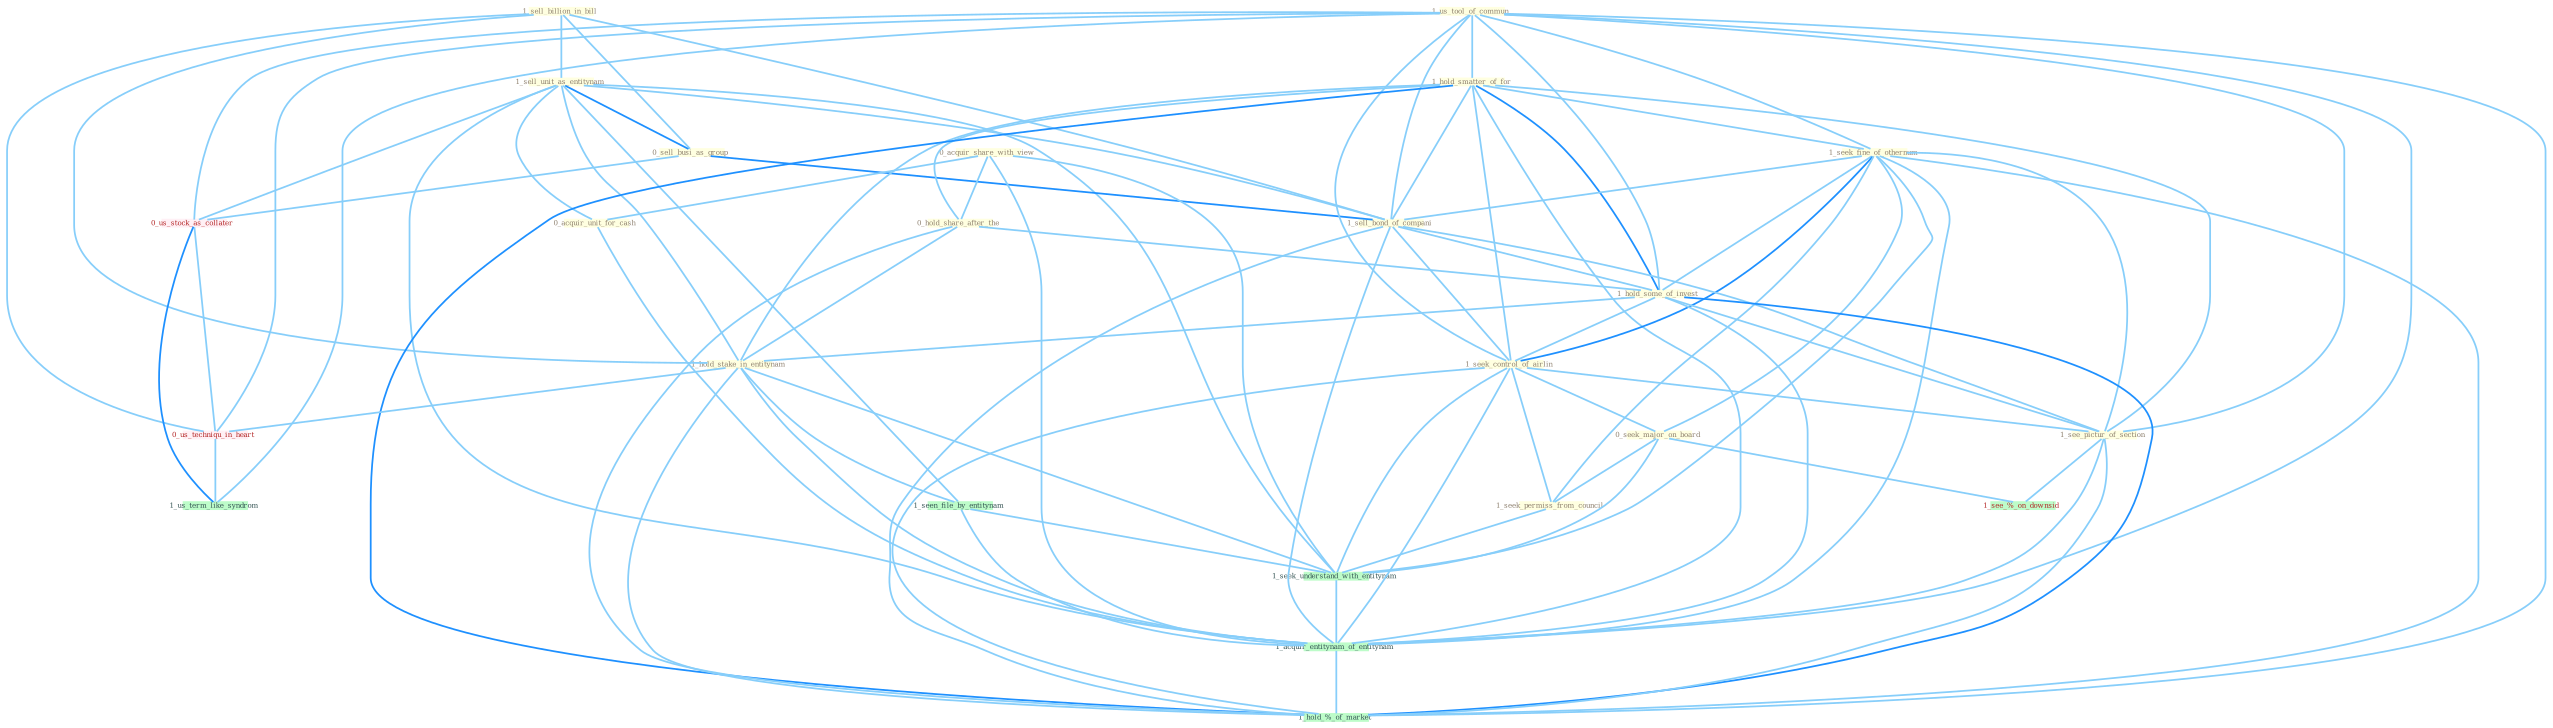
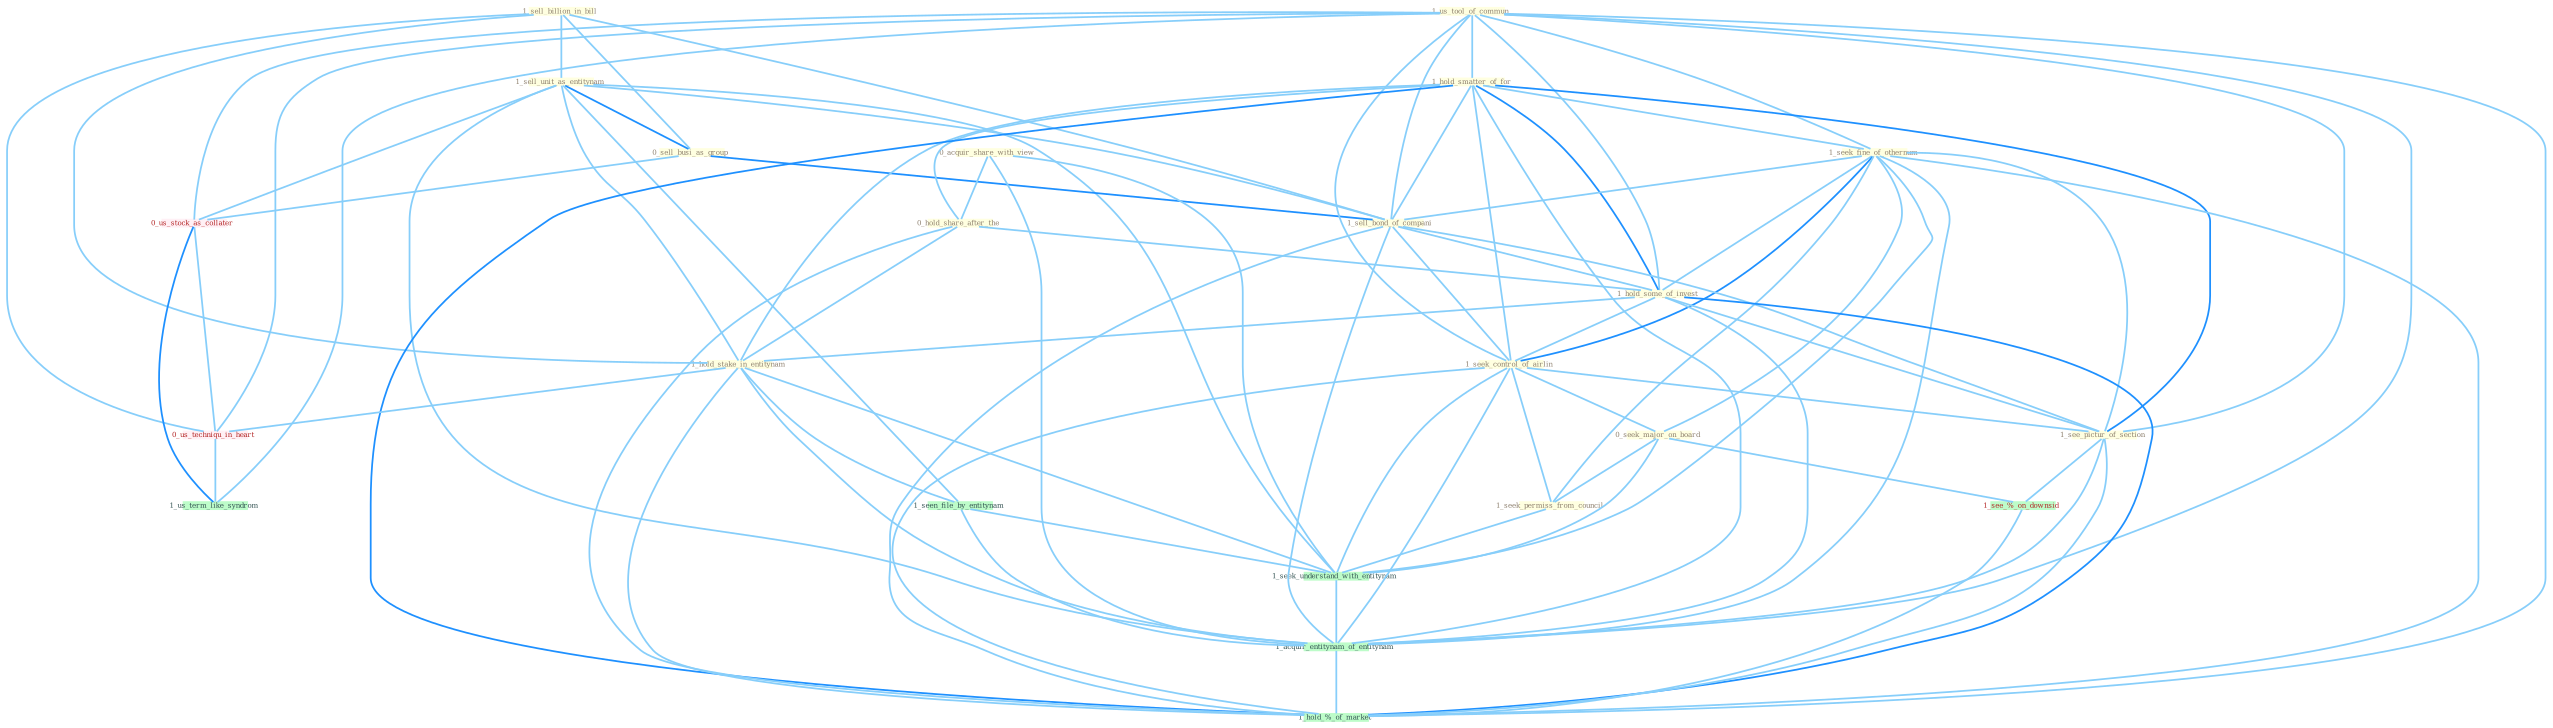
edge "1_hold_smatter_of_for" -- "1_see_pictur_of_section": color #87cefa -> #1e90ff
node "0_acquir_unit_for_cash": removed
edge "1_see_%_on_downsid" -- "1_hold_%_of_market": added
